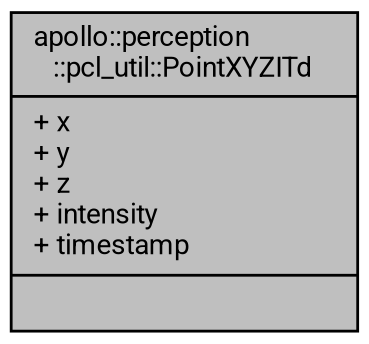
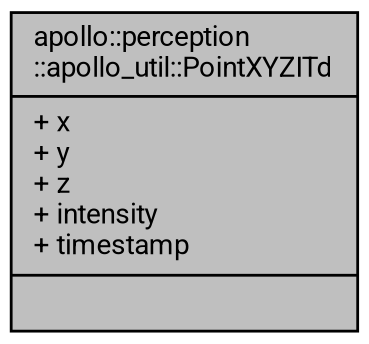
node "apollo::perception": text "::pcl_util::PointXYZITd" -> "::apollo_util::PointXYZITd"
